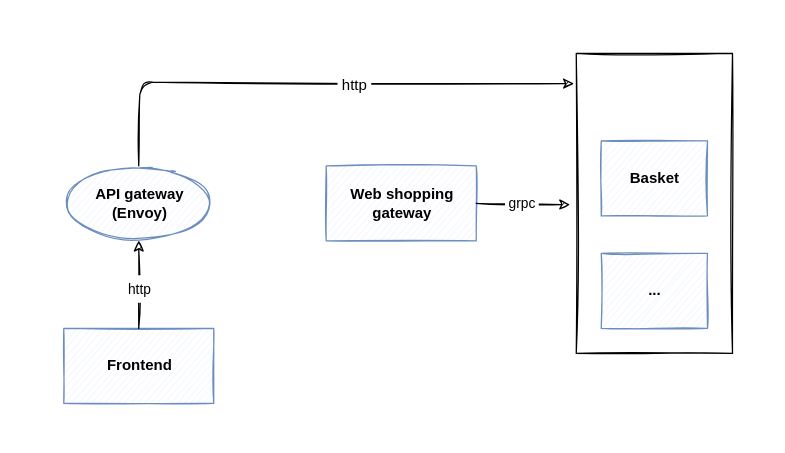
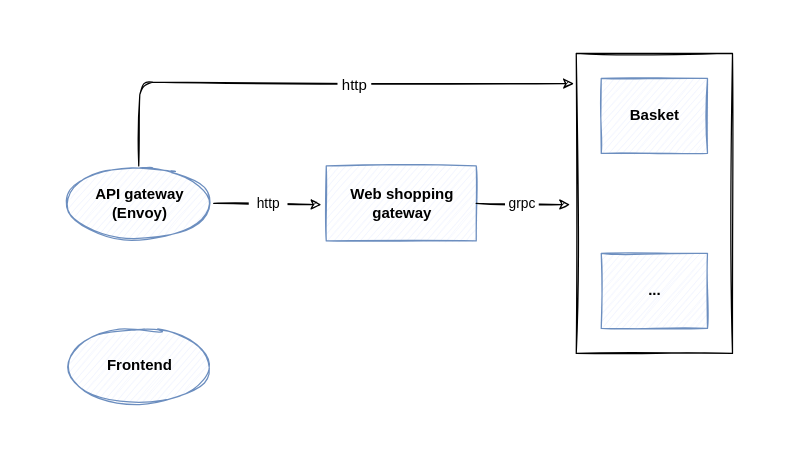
node "Basket": moved (654, 178) -> (654, 116)
edge "API gateway (Envoy)" -> "Web shopping gateway": added, label "http"
edge "Frontend" -> "API gateway (Envoy)": removed, label "http"
node "Frontend": shape rectangle -> ellipse
